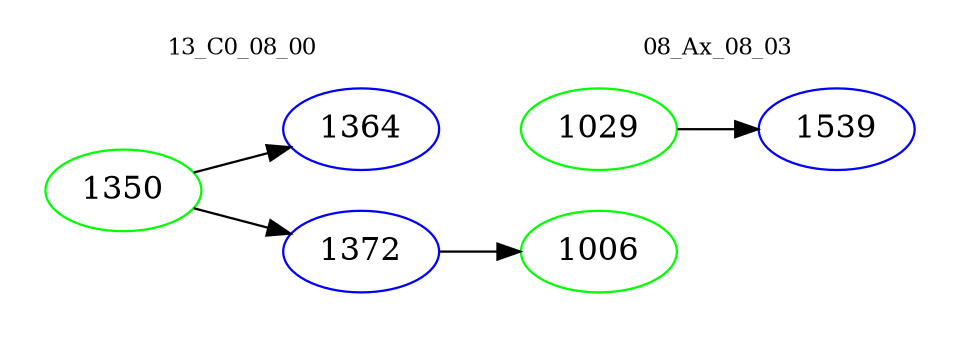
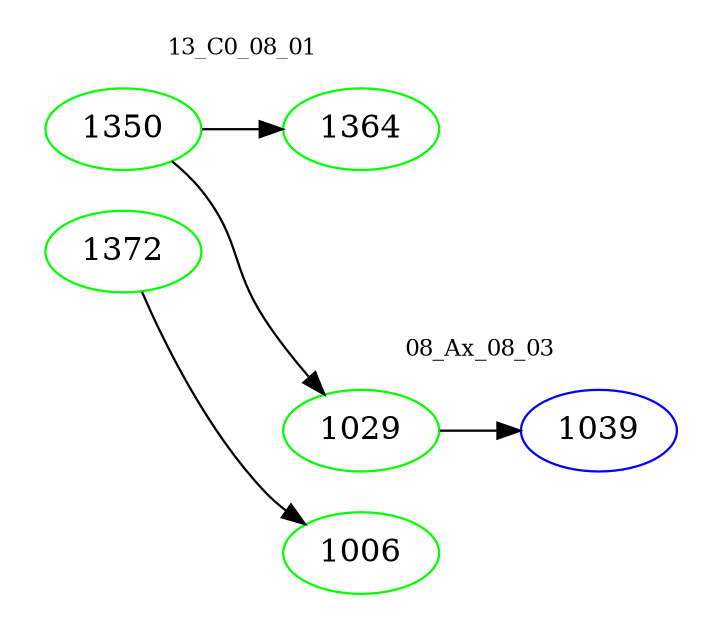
cluster "13_C0_08_00": label "13_C0_08_00" -> "13_C0_08_01"
node "1364": color blue -> green
node "1539": label "1539" -> "1039"
edge "1350" -> "1372": now "1350" -> "1029"
node "1372": color blue -> green
